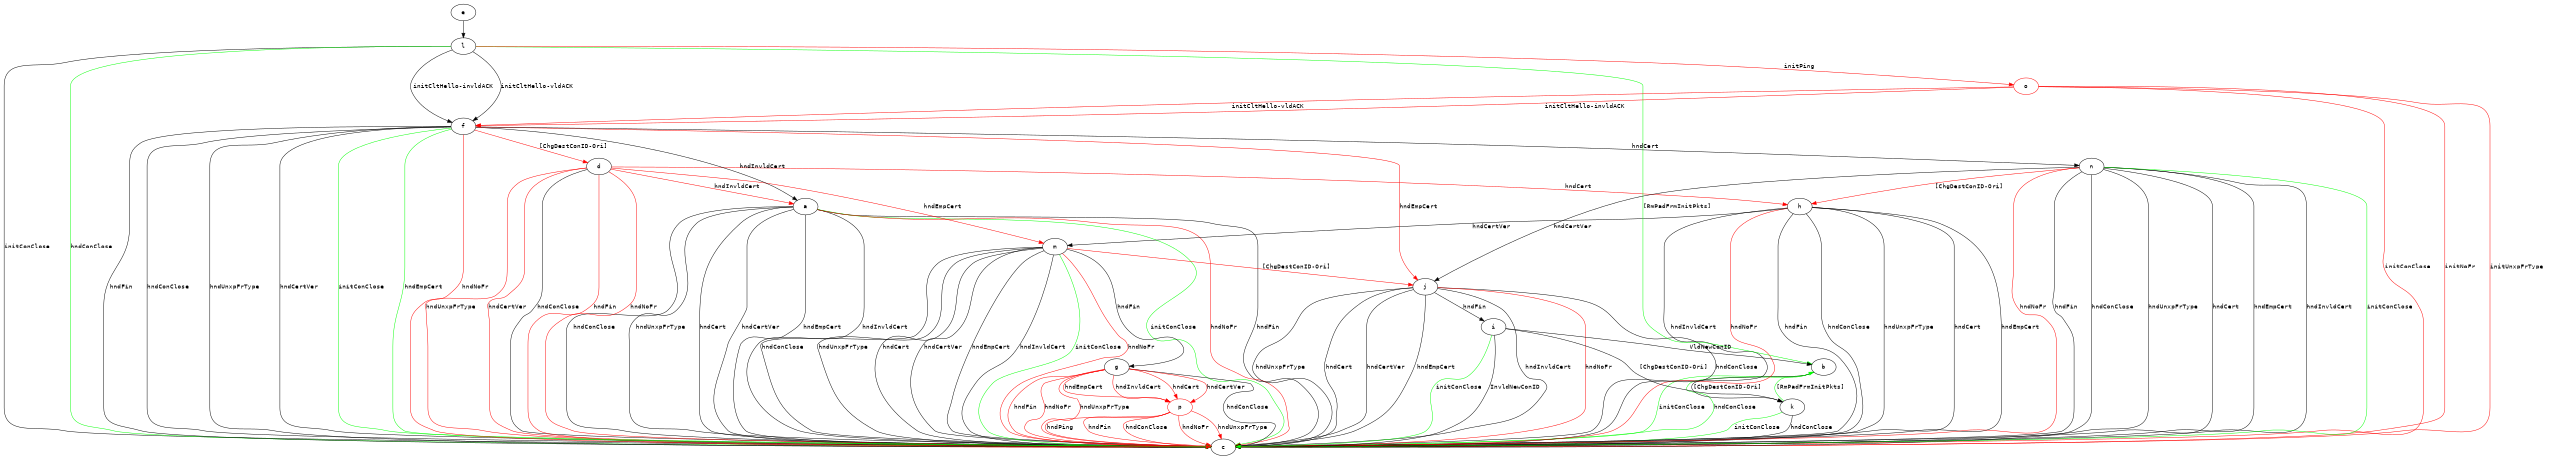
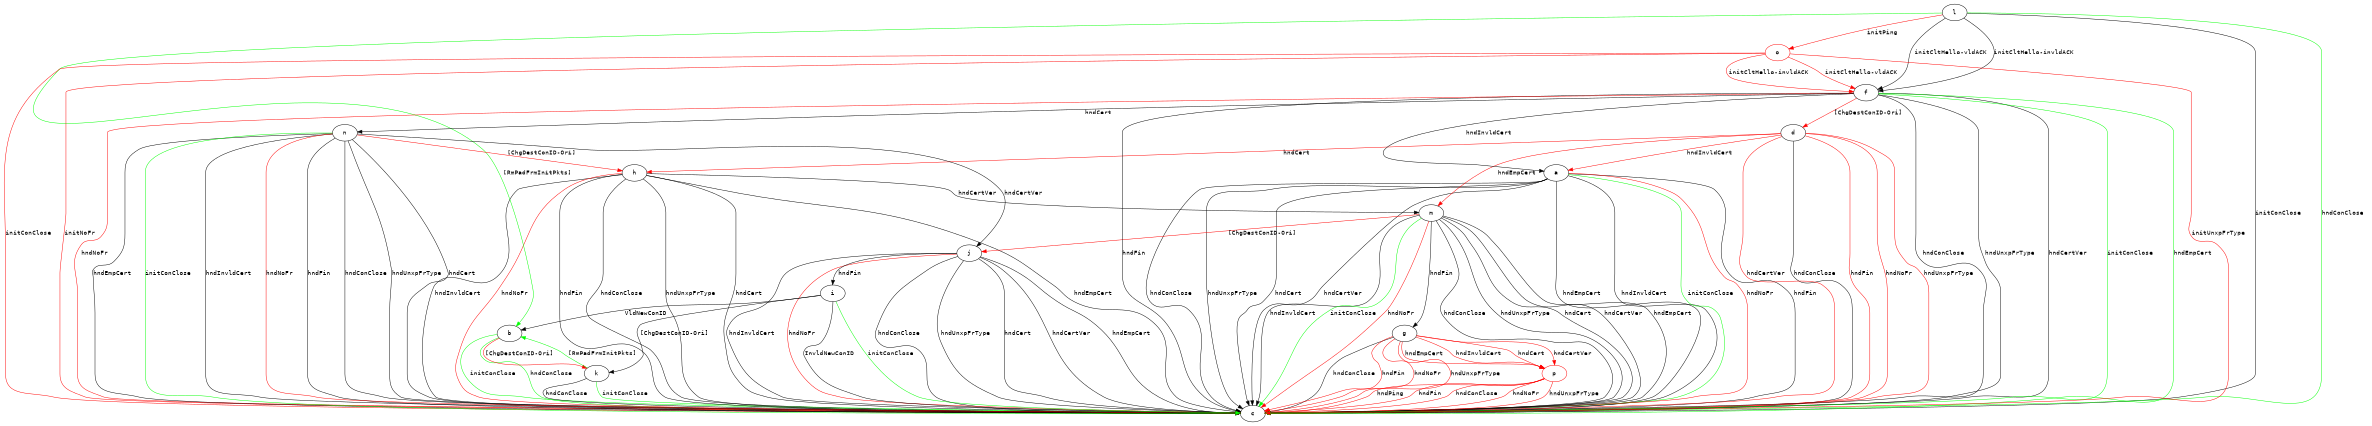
node "e": removed
edge "f" -> "j": removed, label "hndEmpCert"
edge "b" -> "k": color black -> red
